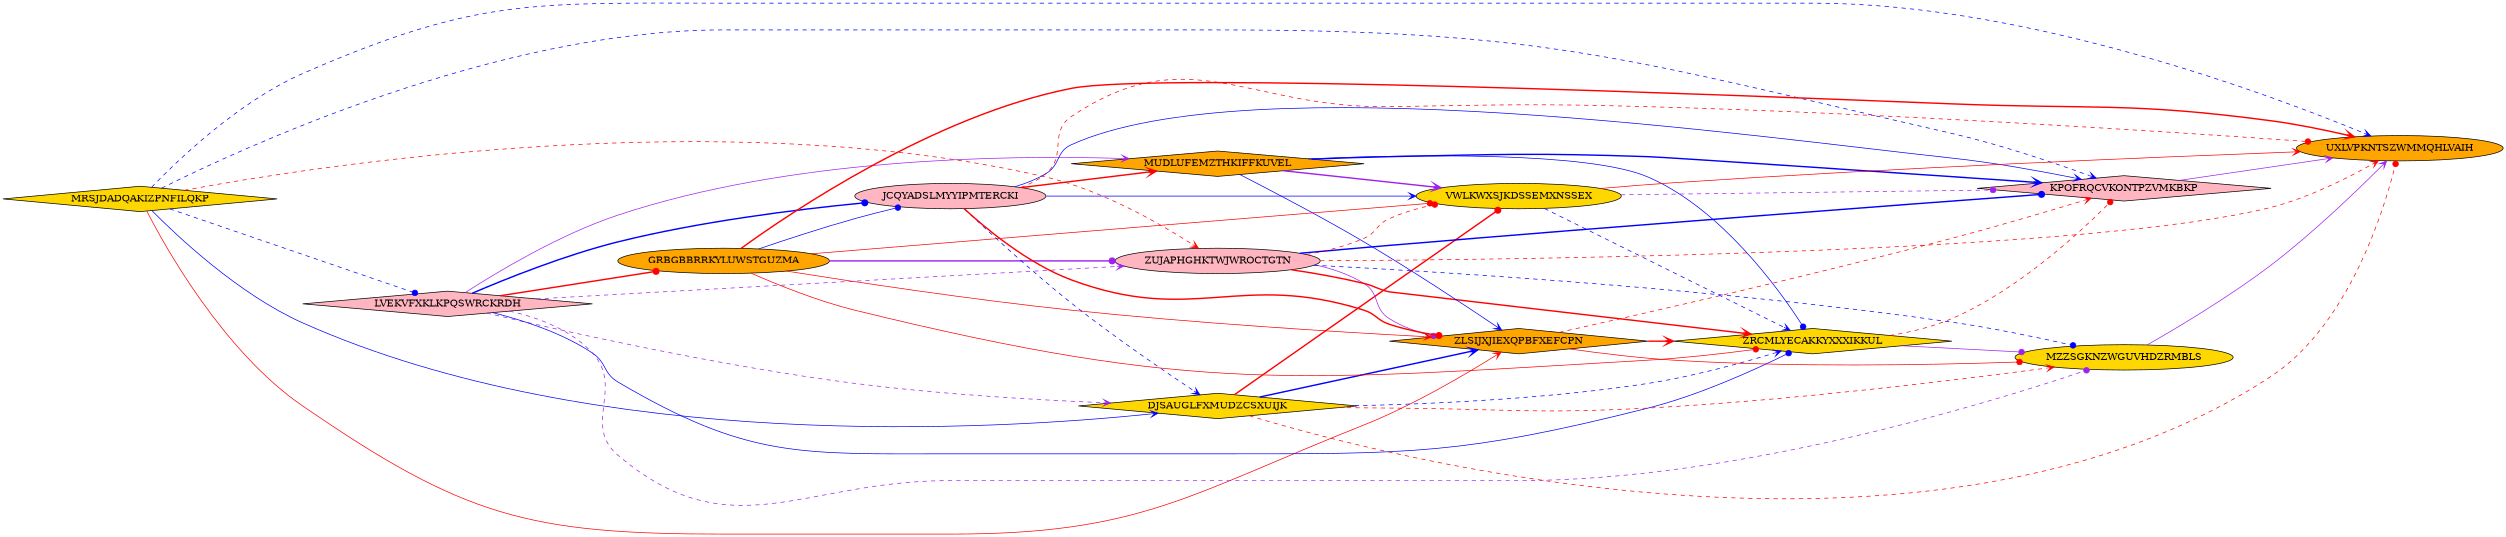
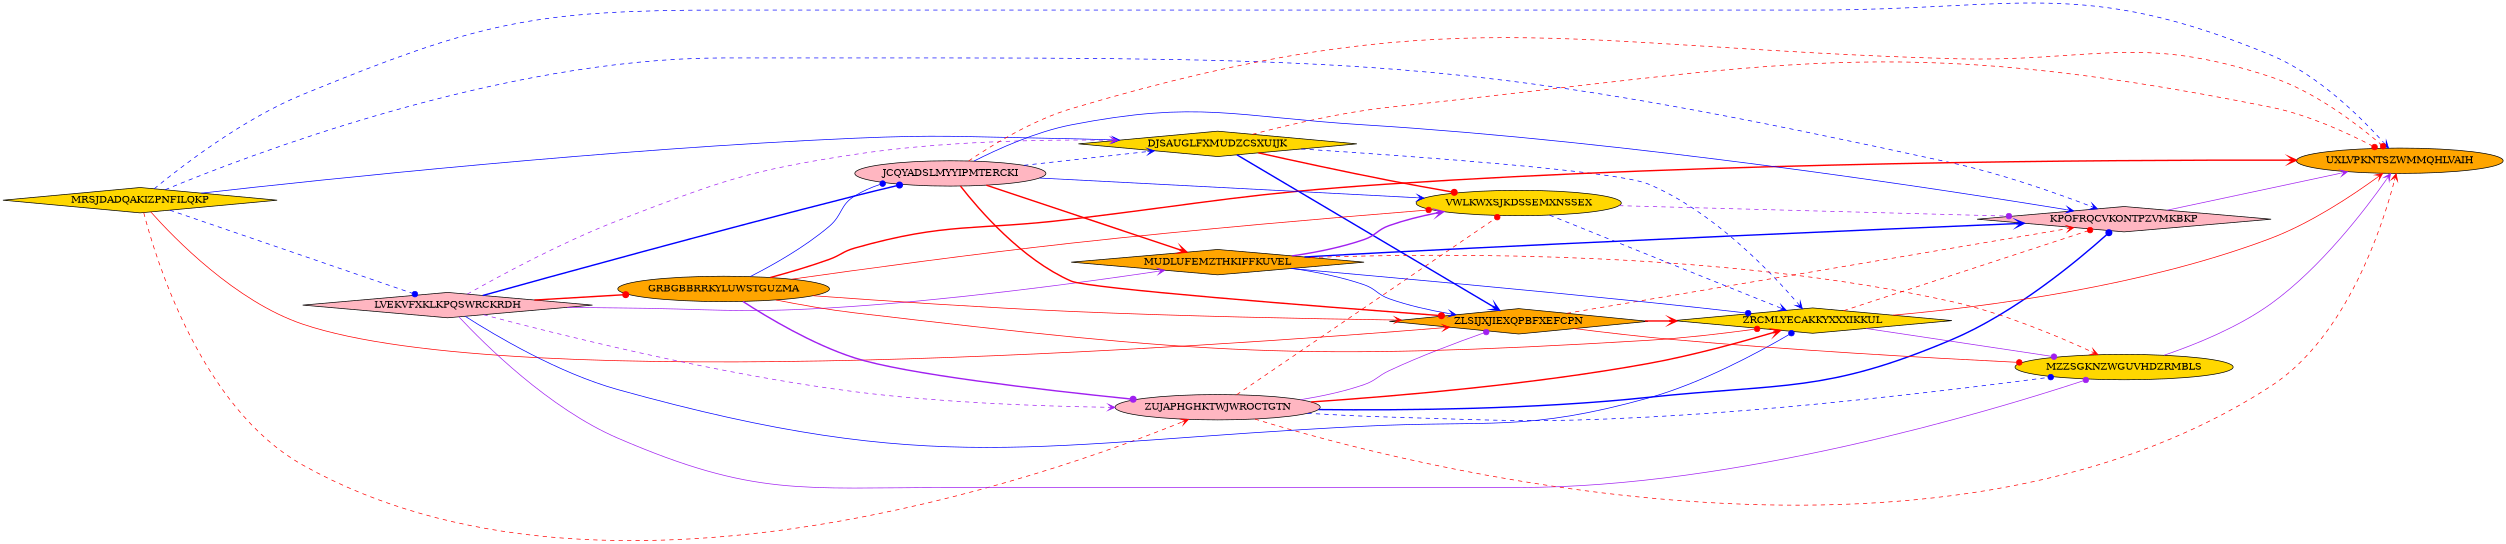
edge "VWLKWXSJKDSSEMXNSSEX" -> "UXLVPKNTSZWMMQHLVAIH": now "ZRCMLYECAKKYXXXIKKUL" -> "UXLVPKNTSZWMMQHLVAIH"
edge "DJSAUGLFXMUDZCSXUIJK" -> "MZZSGKNZWGUVHDZRMBLS": now "MUDLUFEMZTHKIFFKUVEL" -> "MZZSGKNZWGUVHDZRMBLS"
edge "LVEKVFXKLKPQSWRCKRDH" -> "MZZSGKNZWGUVHDZRMBLS": style dashed -> solid
